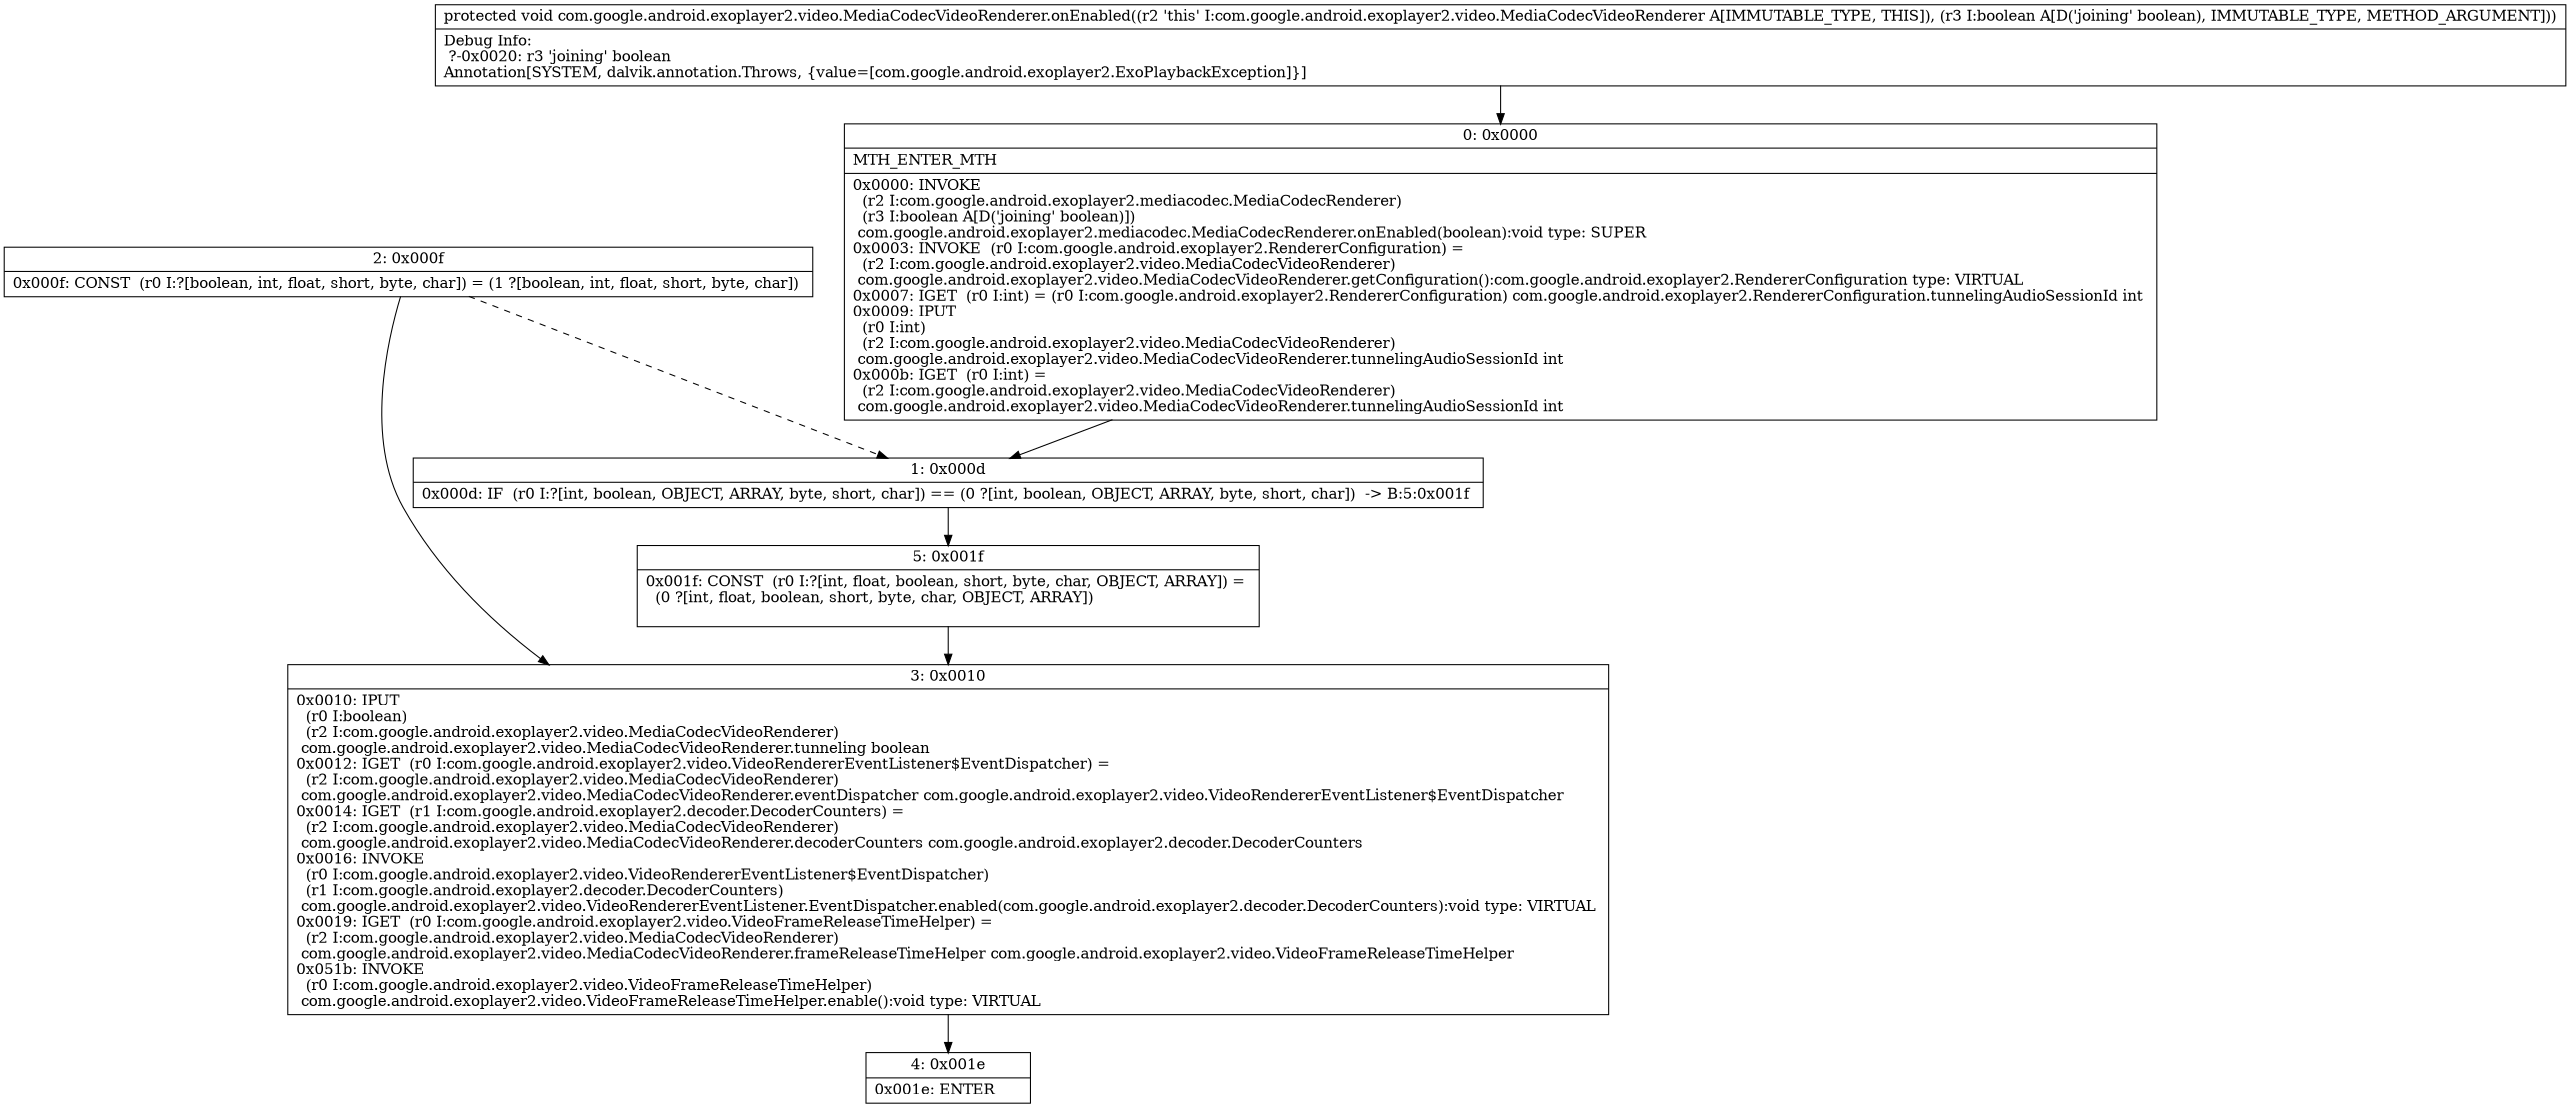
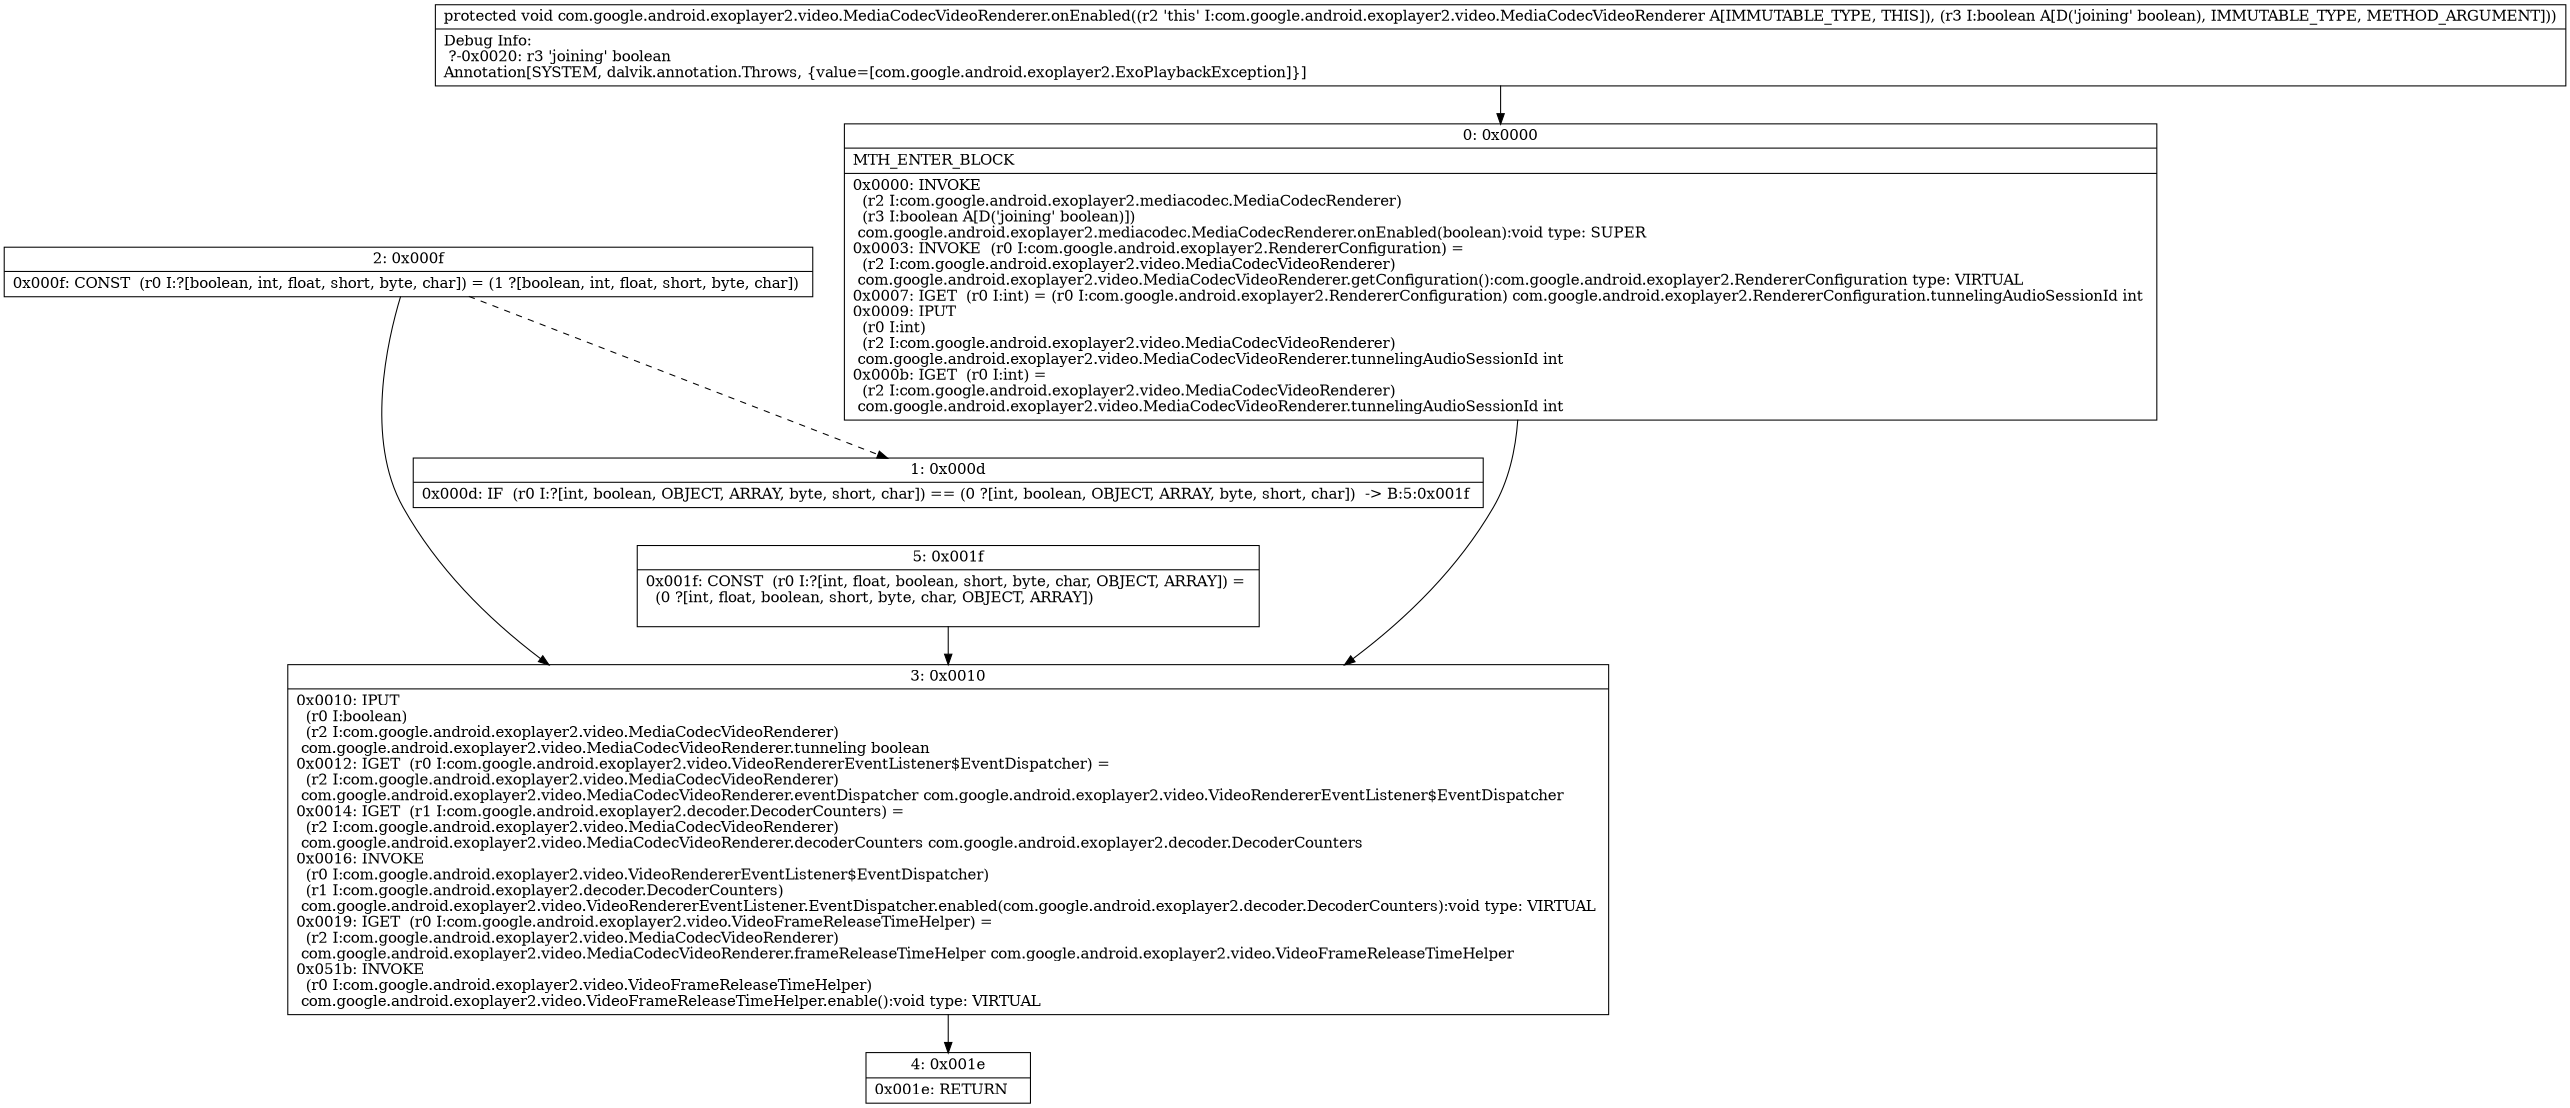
node "0: 0x0000": text "MTH_ENTER_MTH" -> "MTH_ENTER_BLOCK"
edge "0: 0x0000" -> "1: 0x000d": now "0: 0x0000" -> "3: 0x0010"
edge "1: 0x000d" -> "5: 0x001f": removed
node "4: 0x001e": text "0x001e: ENTER" -> "0x001e: RETURN"
